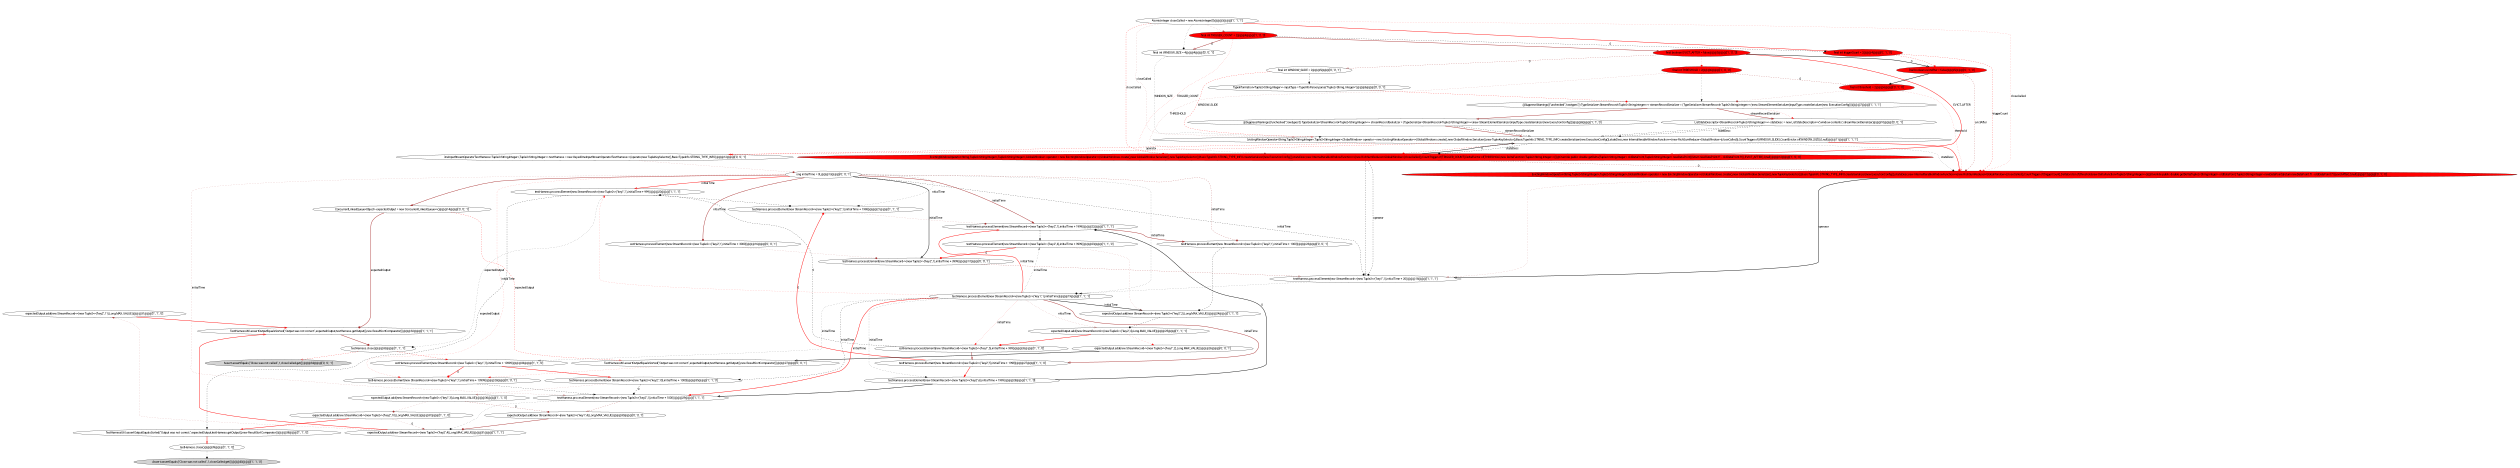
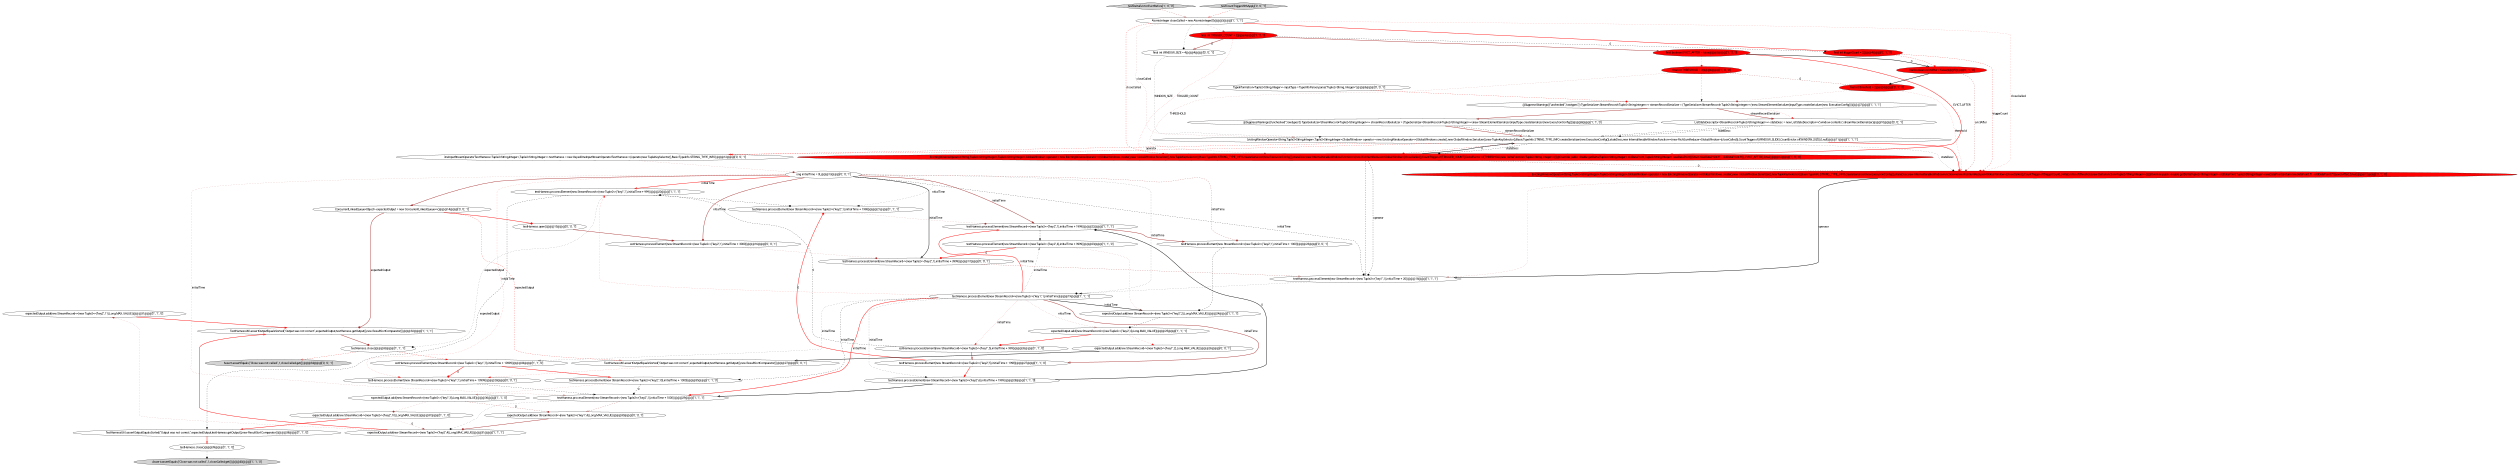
node "testDeltaEvictorEvictBefore['1', '0', '0']": added
node "testCountTriggerWithApply['0', '0', '1']": added
node "final int WINDOW_SLIDE = 2@@@5@@@['0', '0', '1']": removed
node "testHarness.open()@@@15@@@['0', '0', '1']": added
